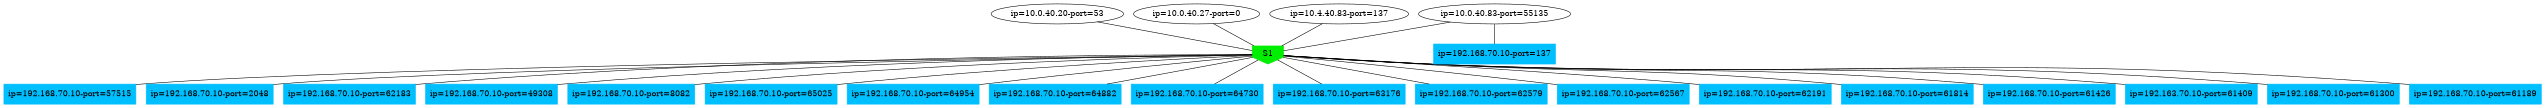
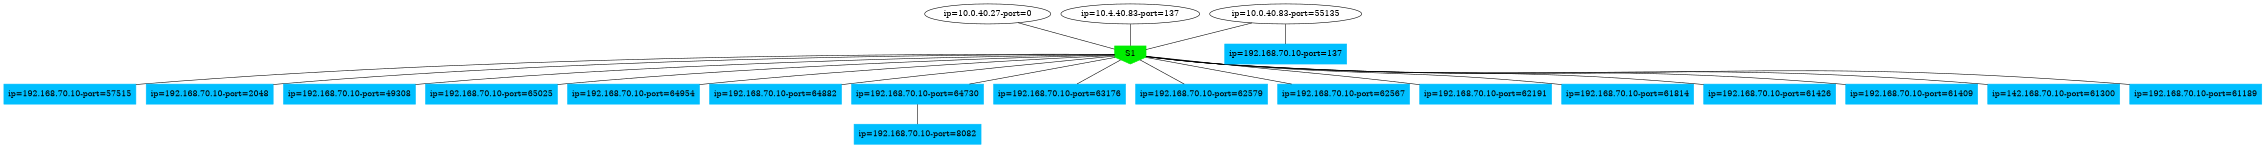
node "ip=10.0.40.20-port=53": removed
edge "S1" -- "ip=192.168.70.10-port=8082": now "ip=192.168.70.10-port=64730" -- "ip=192.168.70.10-port=8082"
node "ip=192.168.70.10-port=62183": removed
node "ip=192.163.70.10-port=61409": label "ip=192.163.70.10-port=61409" -> "ip=192.168.70.10-port=61409"
node "ip=192.168.70.10-port=61300": label "ip=192.168.70.10-port=61300" -> "ip=142.168.70.10-port=61300"
